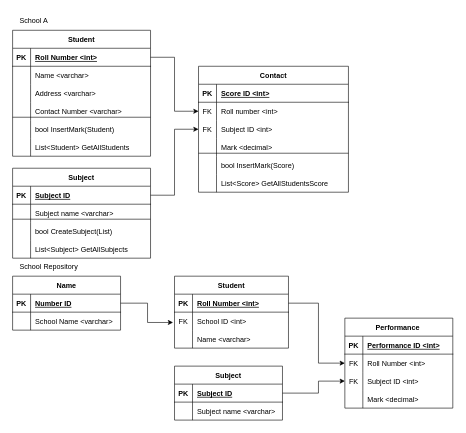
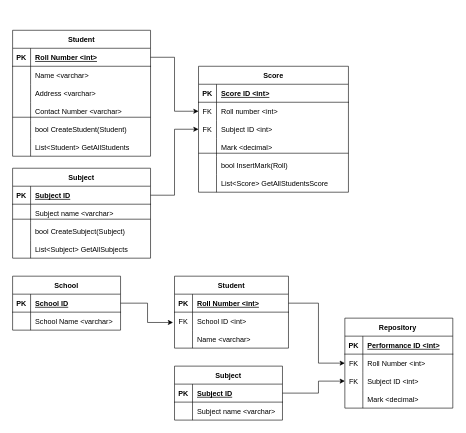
node "School A": removed
node "Contact": label "Contact" -> "Score"
node "bool InsertMark(Student)": label "bool InsertMark(Student)" -> "bool CreateStudent(Student)"
node "bool InsertMark(Score)": label "bool InsertMark(Score)" -> "bool InsertMark(Roll)"
node "bool CreateSubject(List)": label "bool CreateSubject(List)" -> "bool CreateSubject(Subject)"
node "School Repository": removed
node "Name": label "Name" -> "School"
node "Number ID": label "Number ID" -> "School ID"
node "Performance": label "Performance" -> "Repository"
